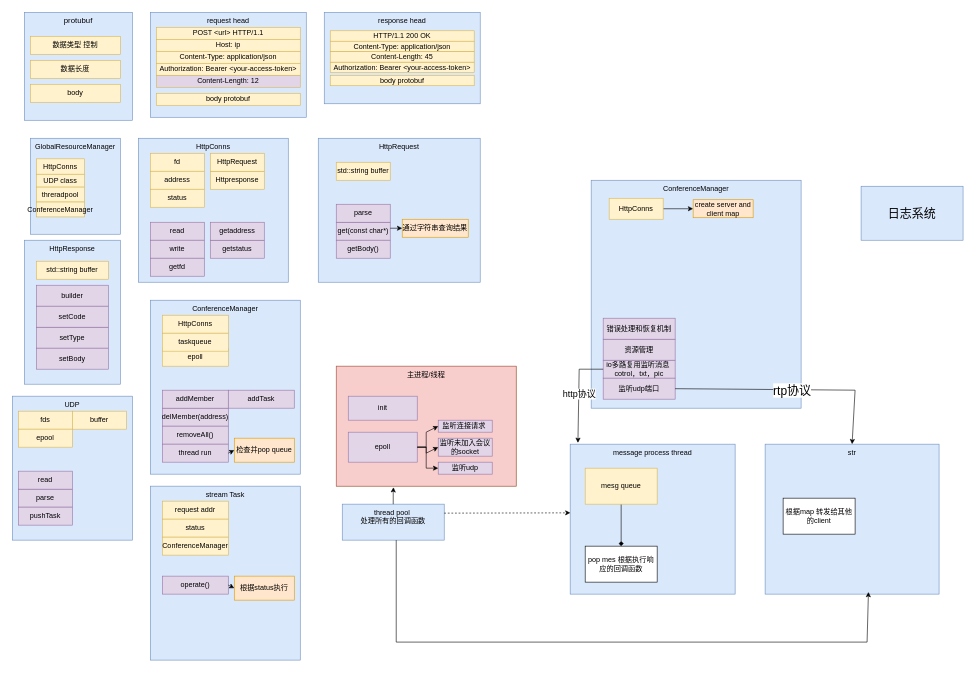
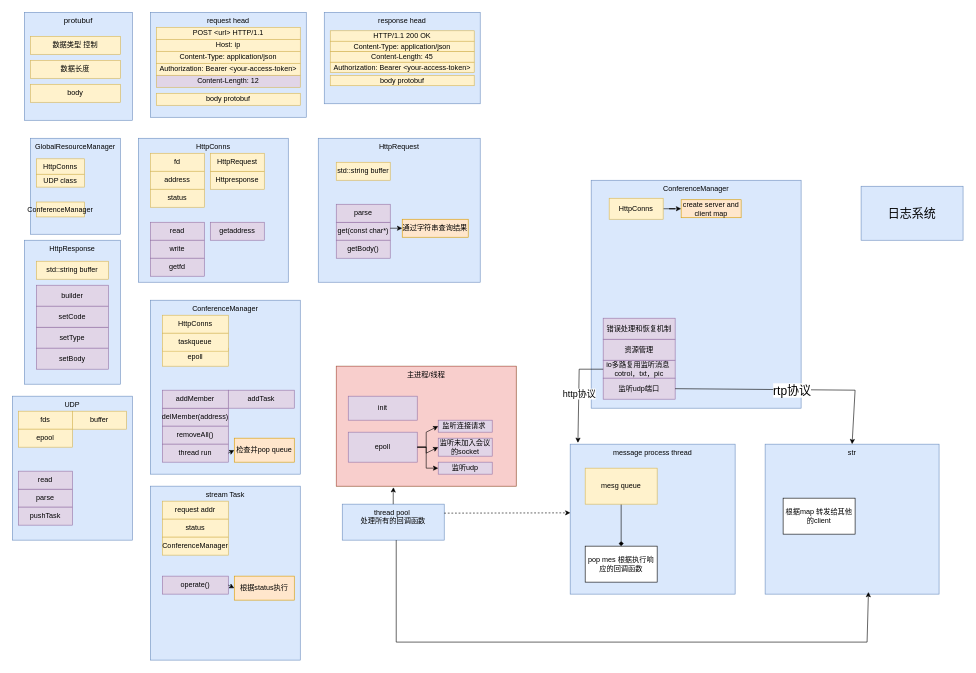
node "threradpool": removed
node "create server and client map": moved (723, 209) -> (711, 209)
node "getstatus": removed
